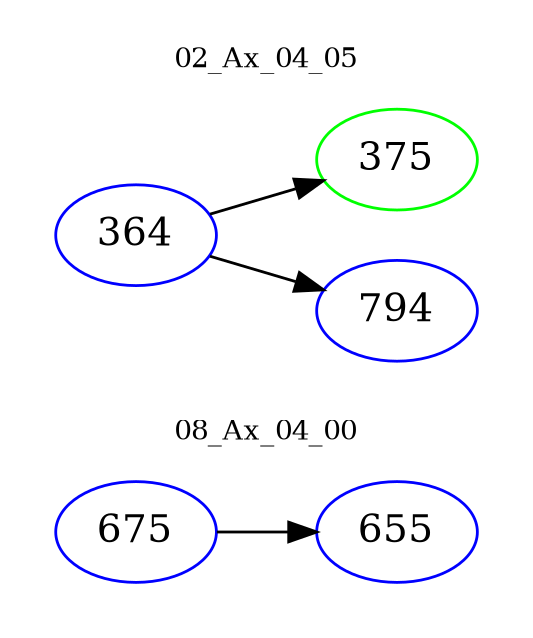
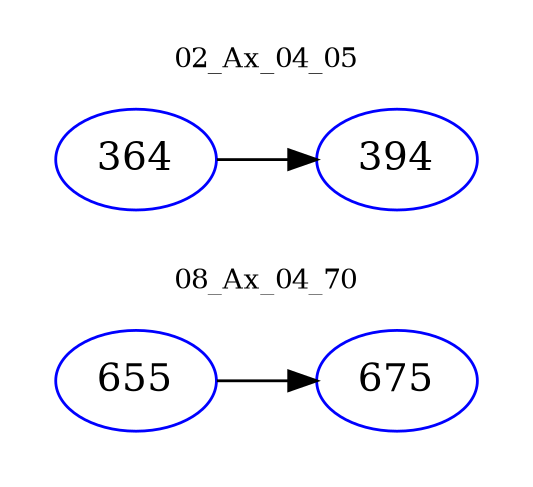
node "375": removed
node "794": label "794" -> "394"
cluster "08_Ax_04_00": label "08_Ax_04_00" -> "08_Ax_04_70"
edge "675" -> "655": reversed
